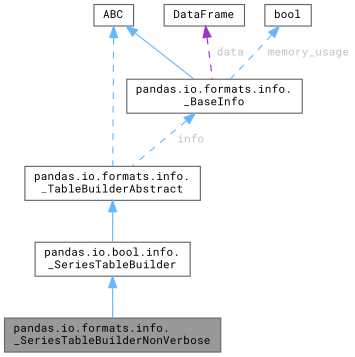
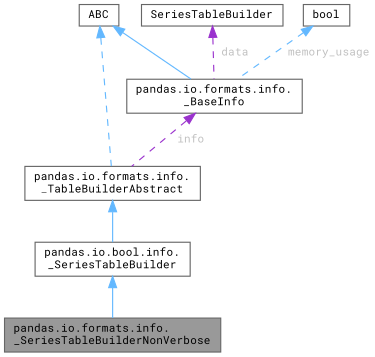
node "DataFrame": label "DataFrame" -> "SeriesTableBuilder"
edge "pandas.io.formats.info. _TableBuilderAbstract" -> "pandas.io.formats.info. _BaseInfo": color steelblue1 -> darkorchid3
